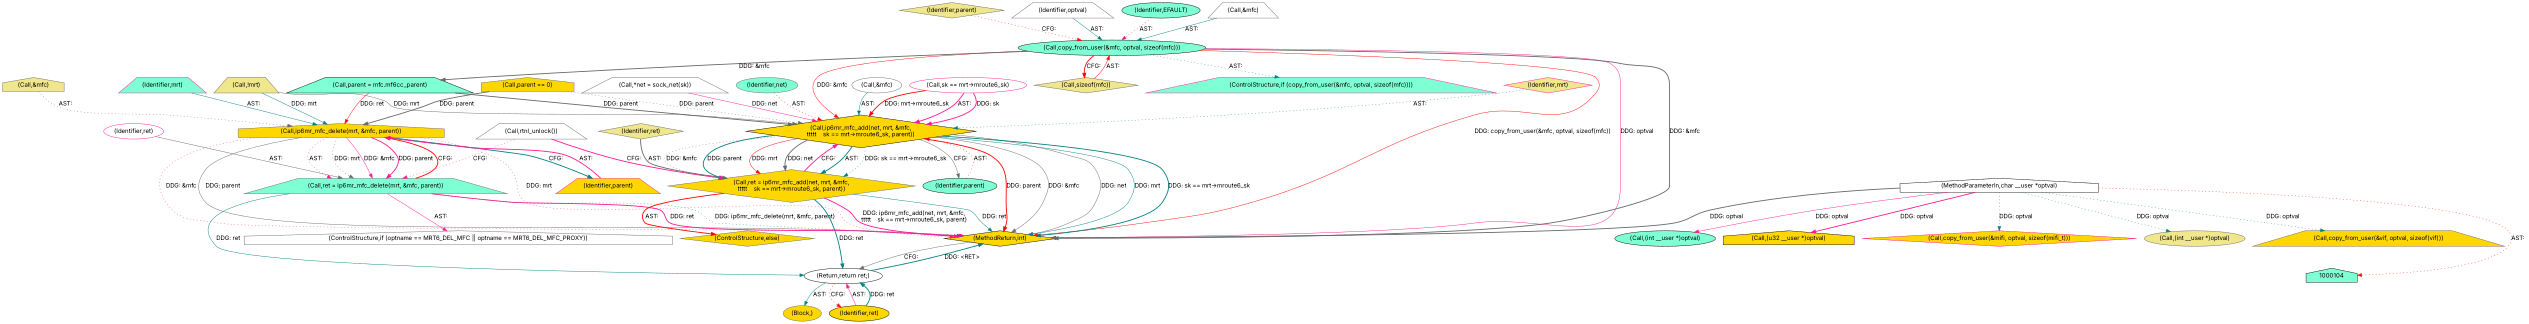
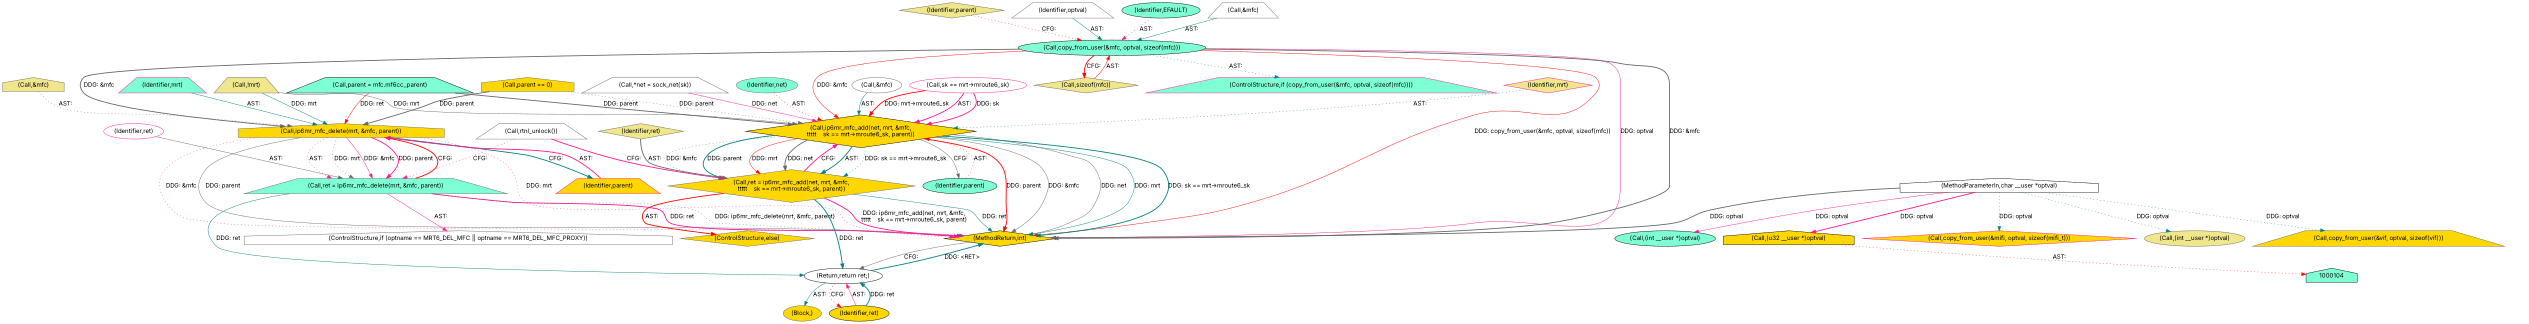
edge "(Call,copy_from_user(&mfc, optval, sizeof(mfc)))" -> "(Call,parent = mfc.mf6cc_parent)": now "(Call,copy_from_user(&mfc, optval, sizeof(mfc)))" -> "(Call,ip6mr_mfc_delete(mrt, &mfc, parent))"
edge "(MethodParameterIn,char __user *optval)" -> "1000104": now "(Call,(u32 __user *)optval)" -> "1000104"
